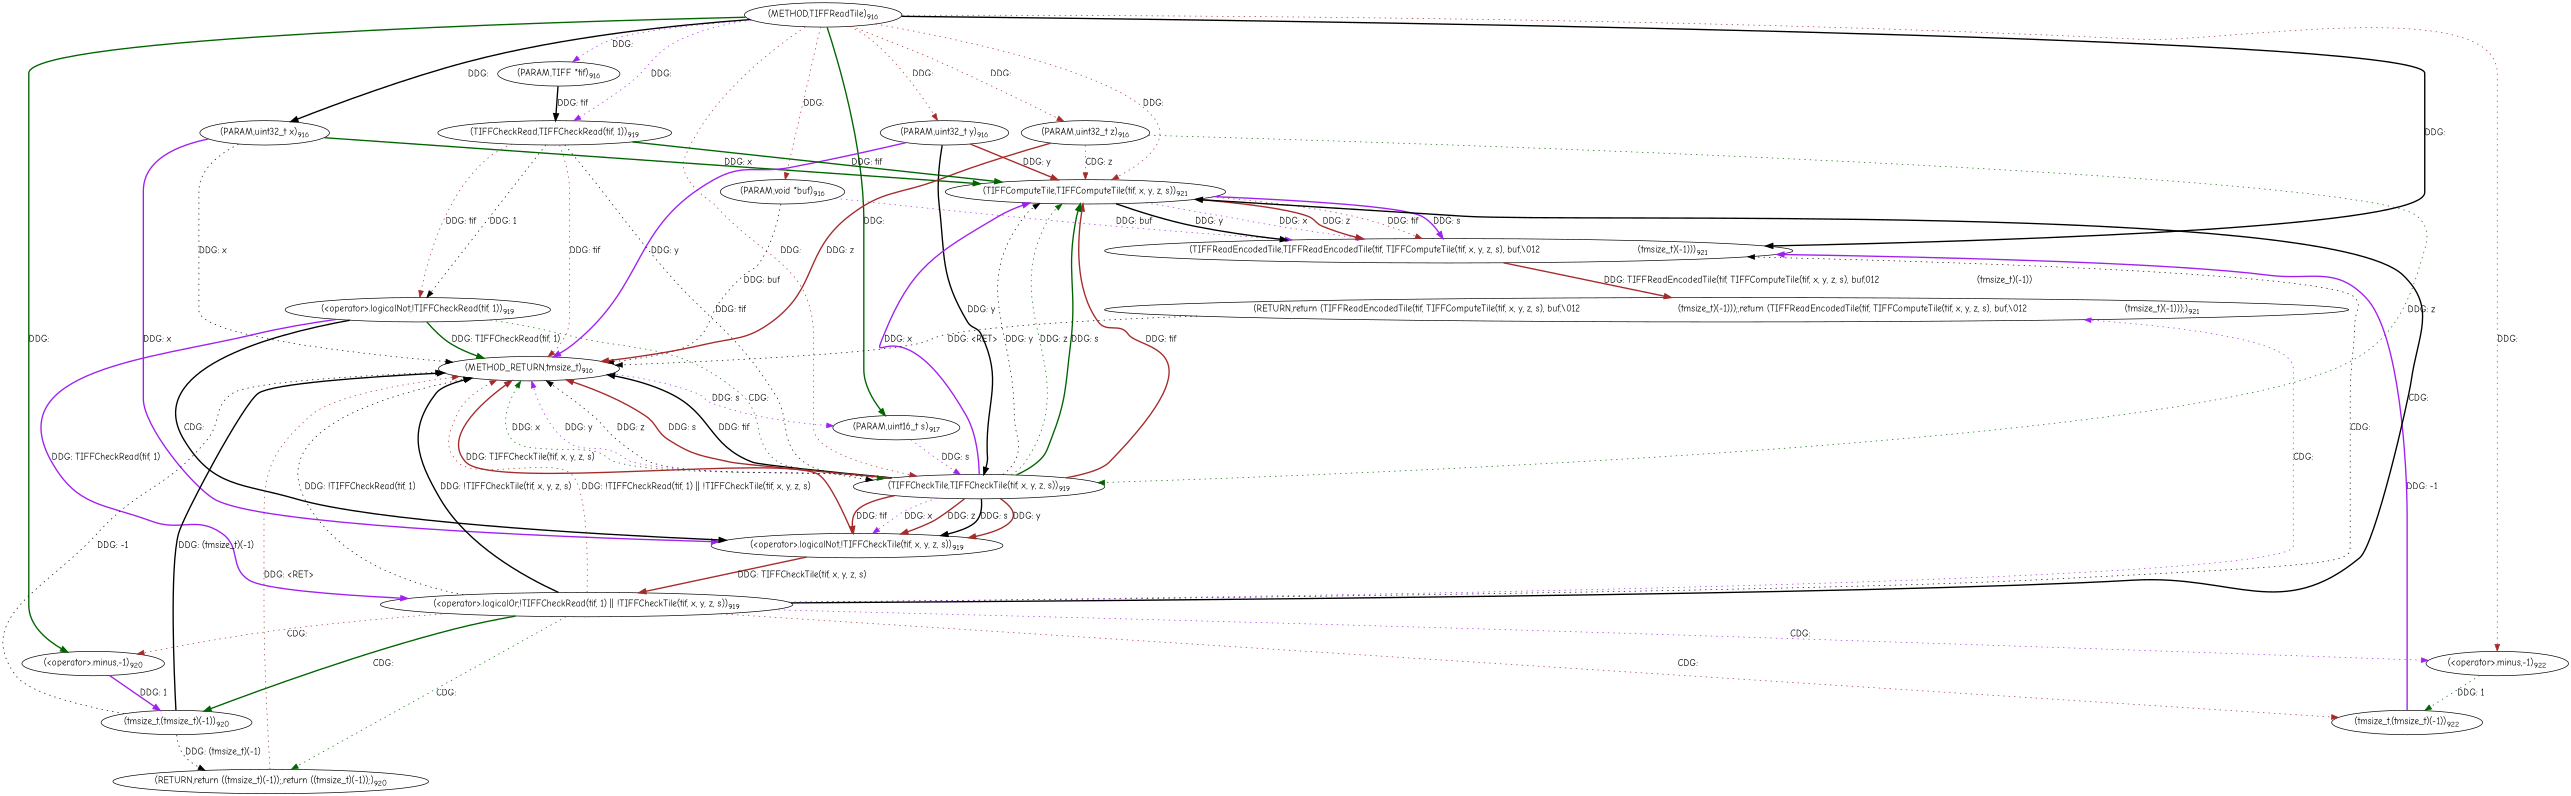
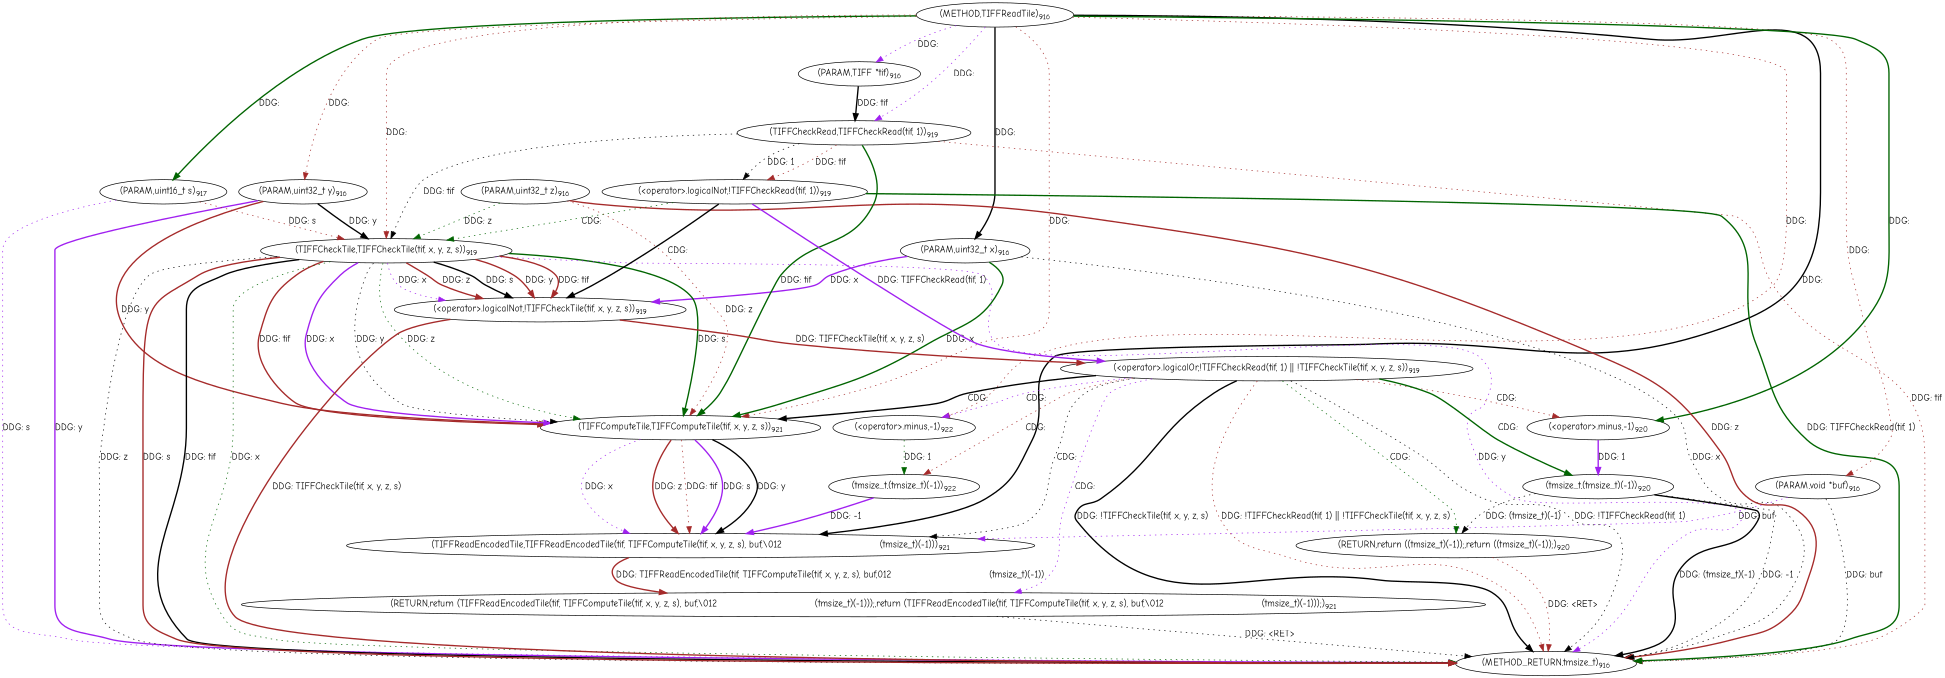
edge "(METHOD,TIFFReadTile)" -> "(PARAM,uint32_t z)": removed, label "DDG:"
edge "(PARAM,uint32_t z)" -> "(TIFFComputeTile,TIFFComputeTile(tif, x, y, z, s))": label "CDG: z" -> "DDG: z"
edge "(METHOD_RETURN,tmsize_t)" -> "(PARAM,uint16_t s)": reversed
edge "(PARAM,uint16_t s)" -> "(TIFFCheckTile,TIFFCheckTile(tif, x, y, z, s))": color purple -> brown
